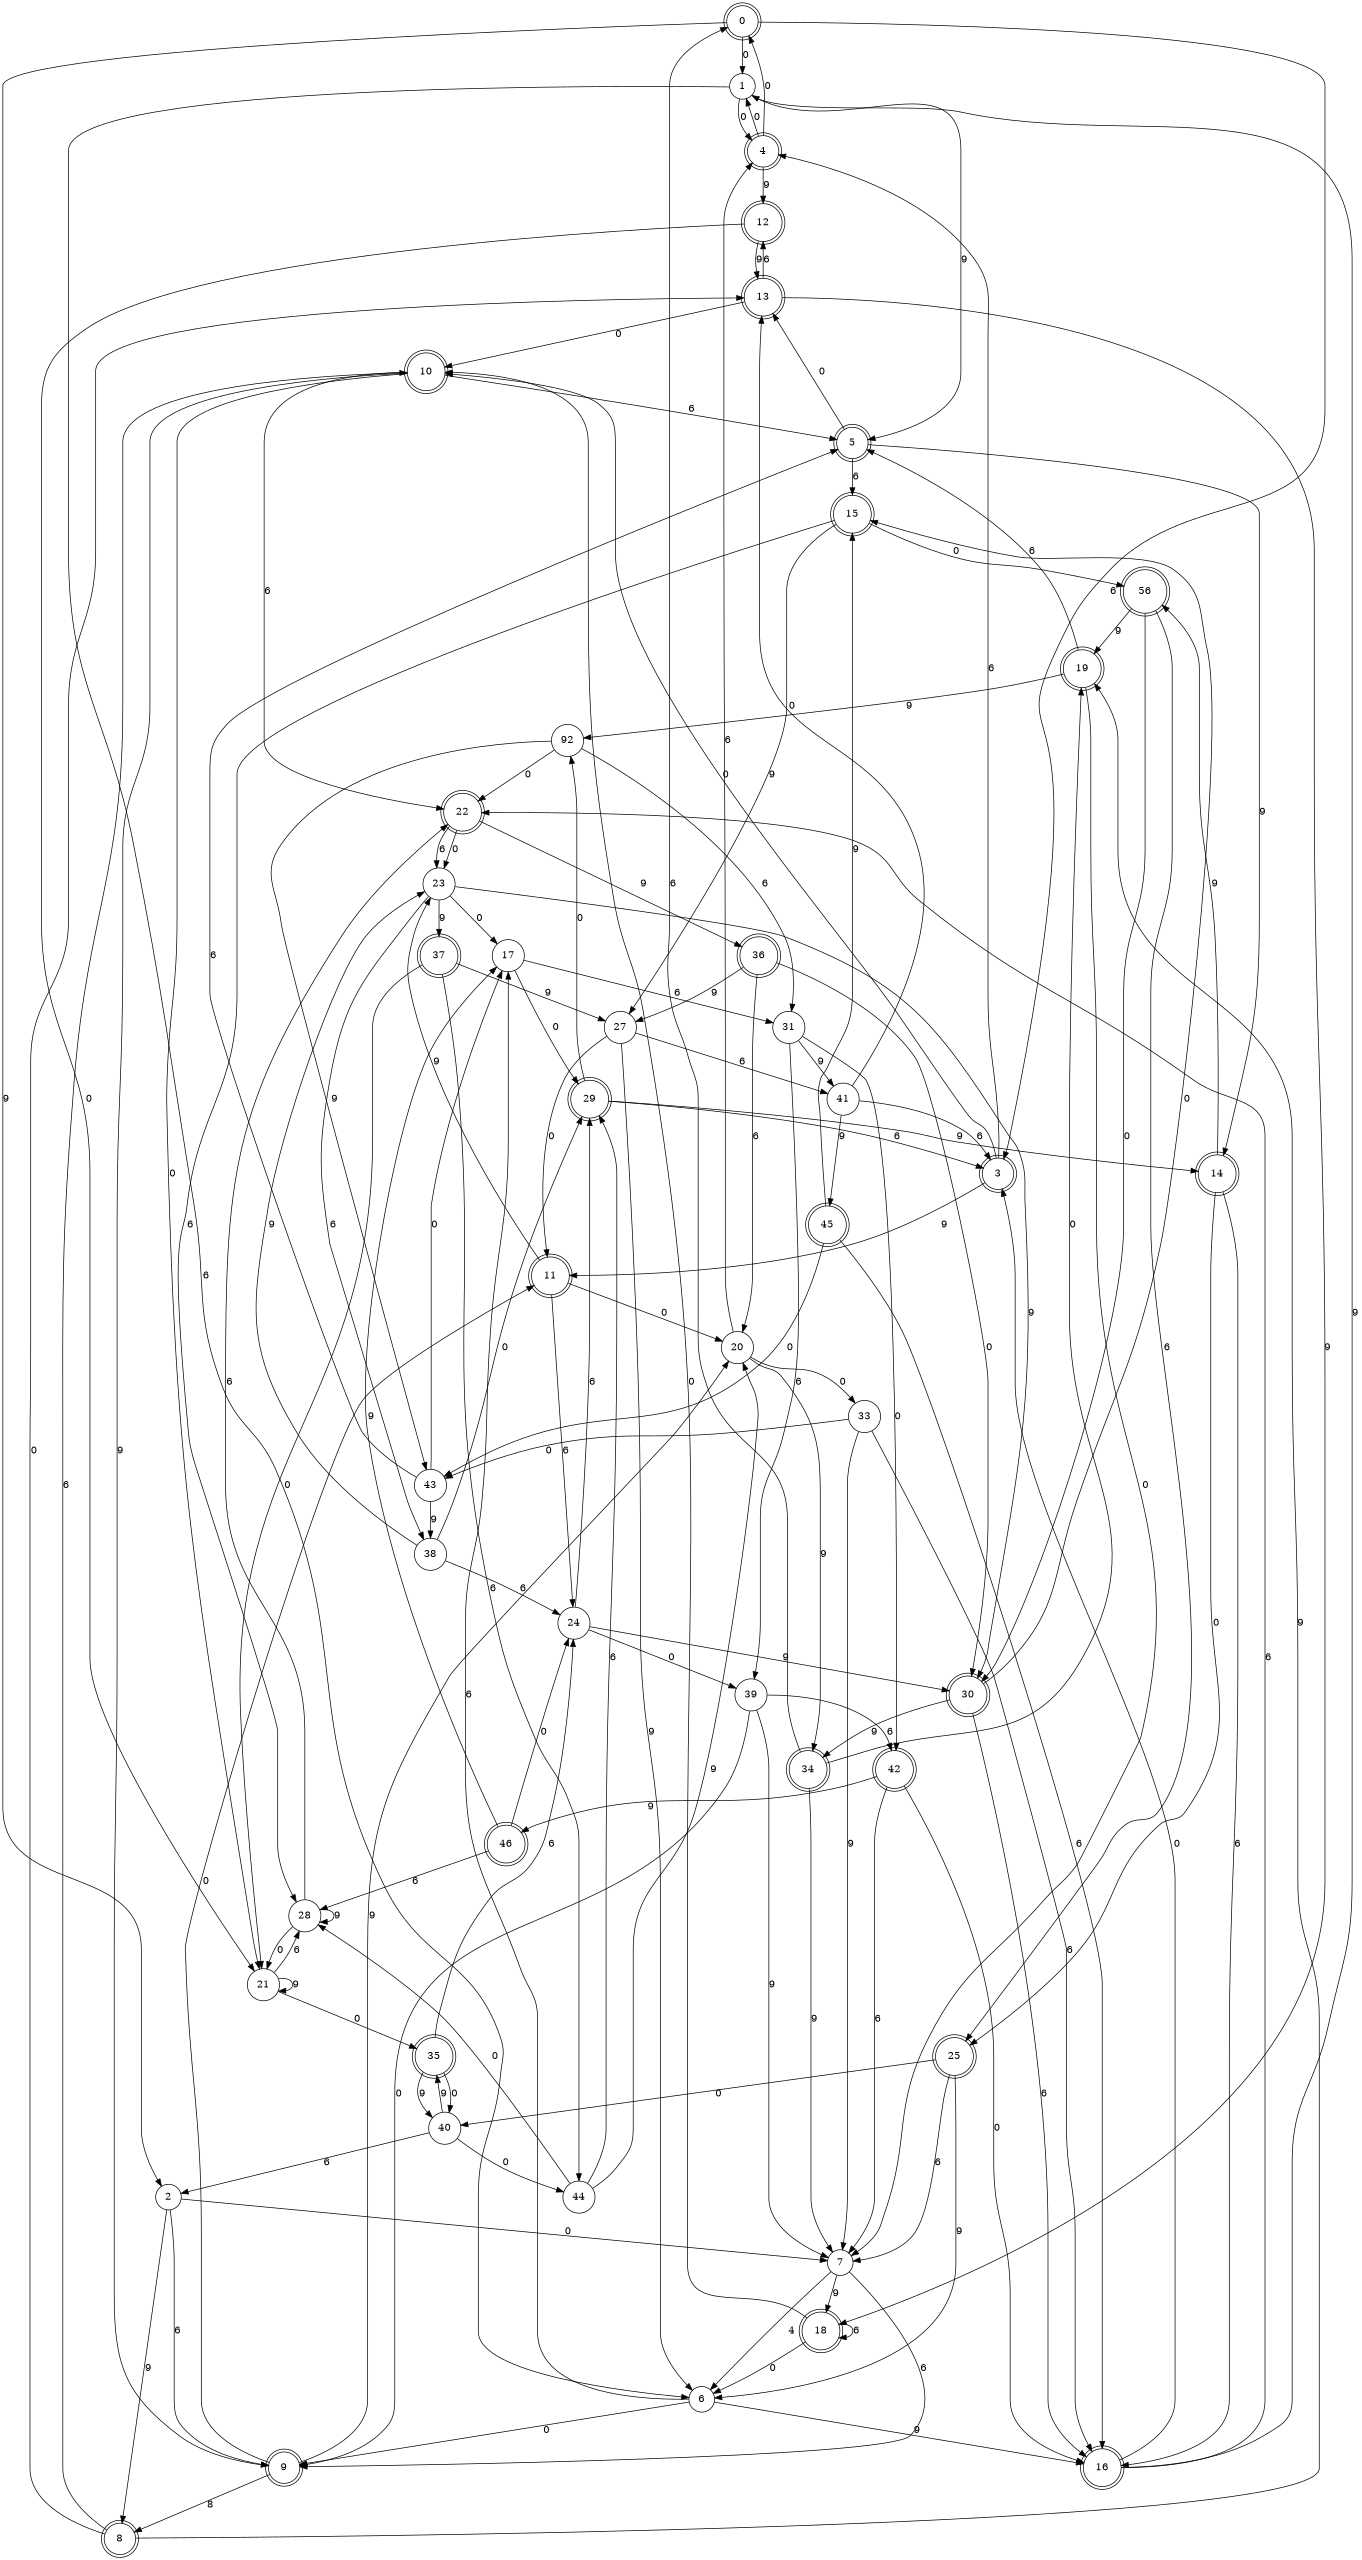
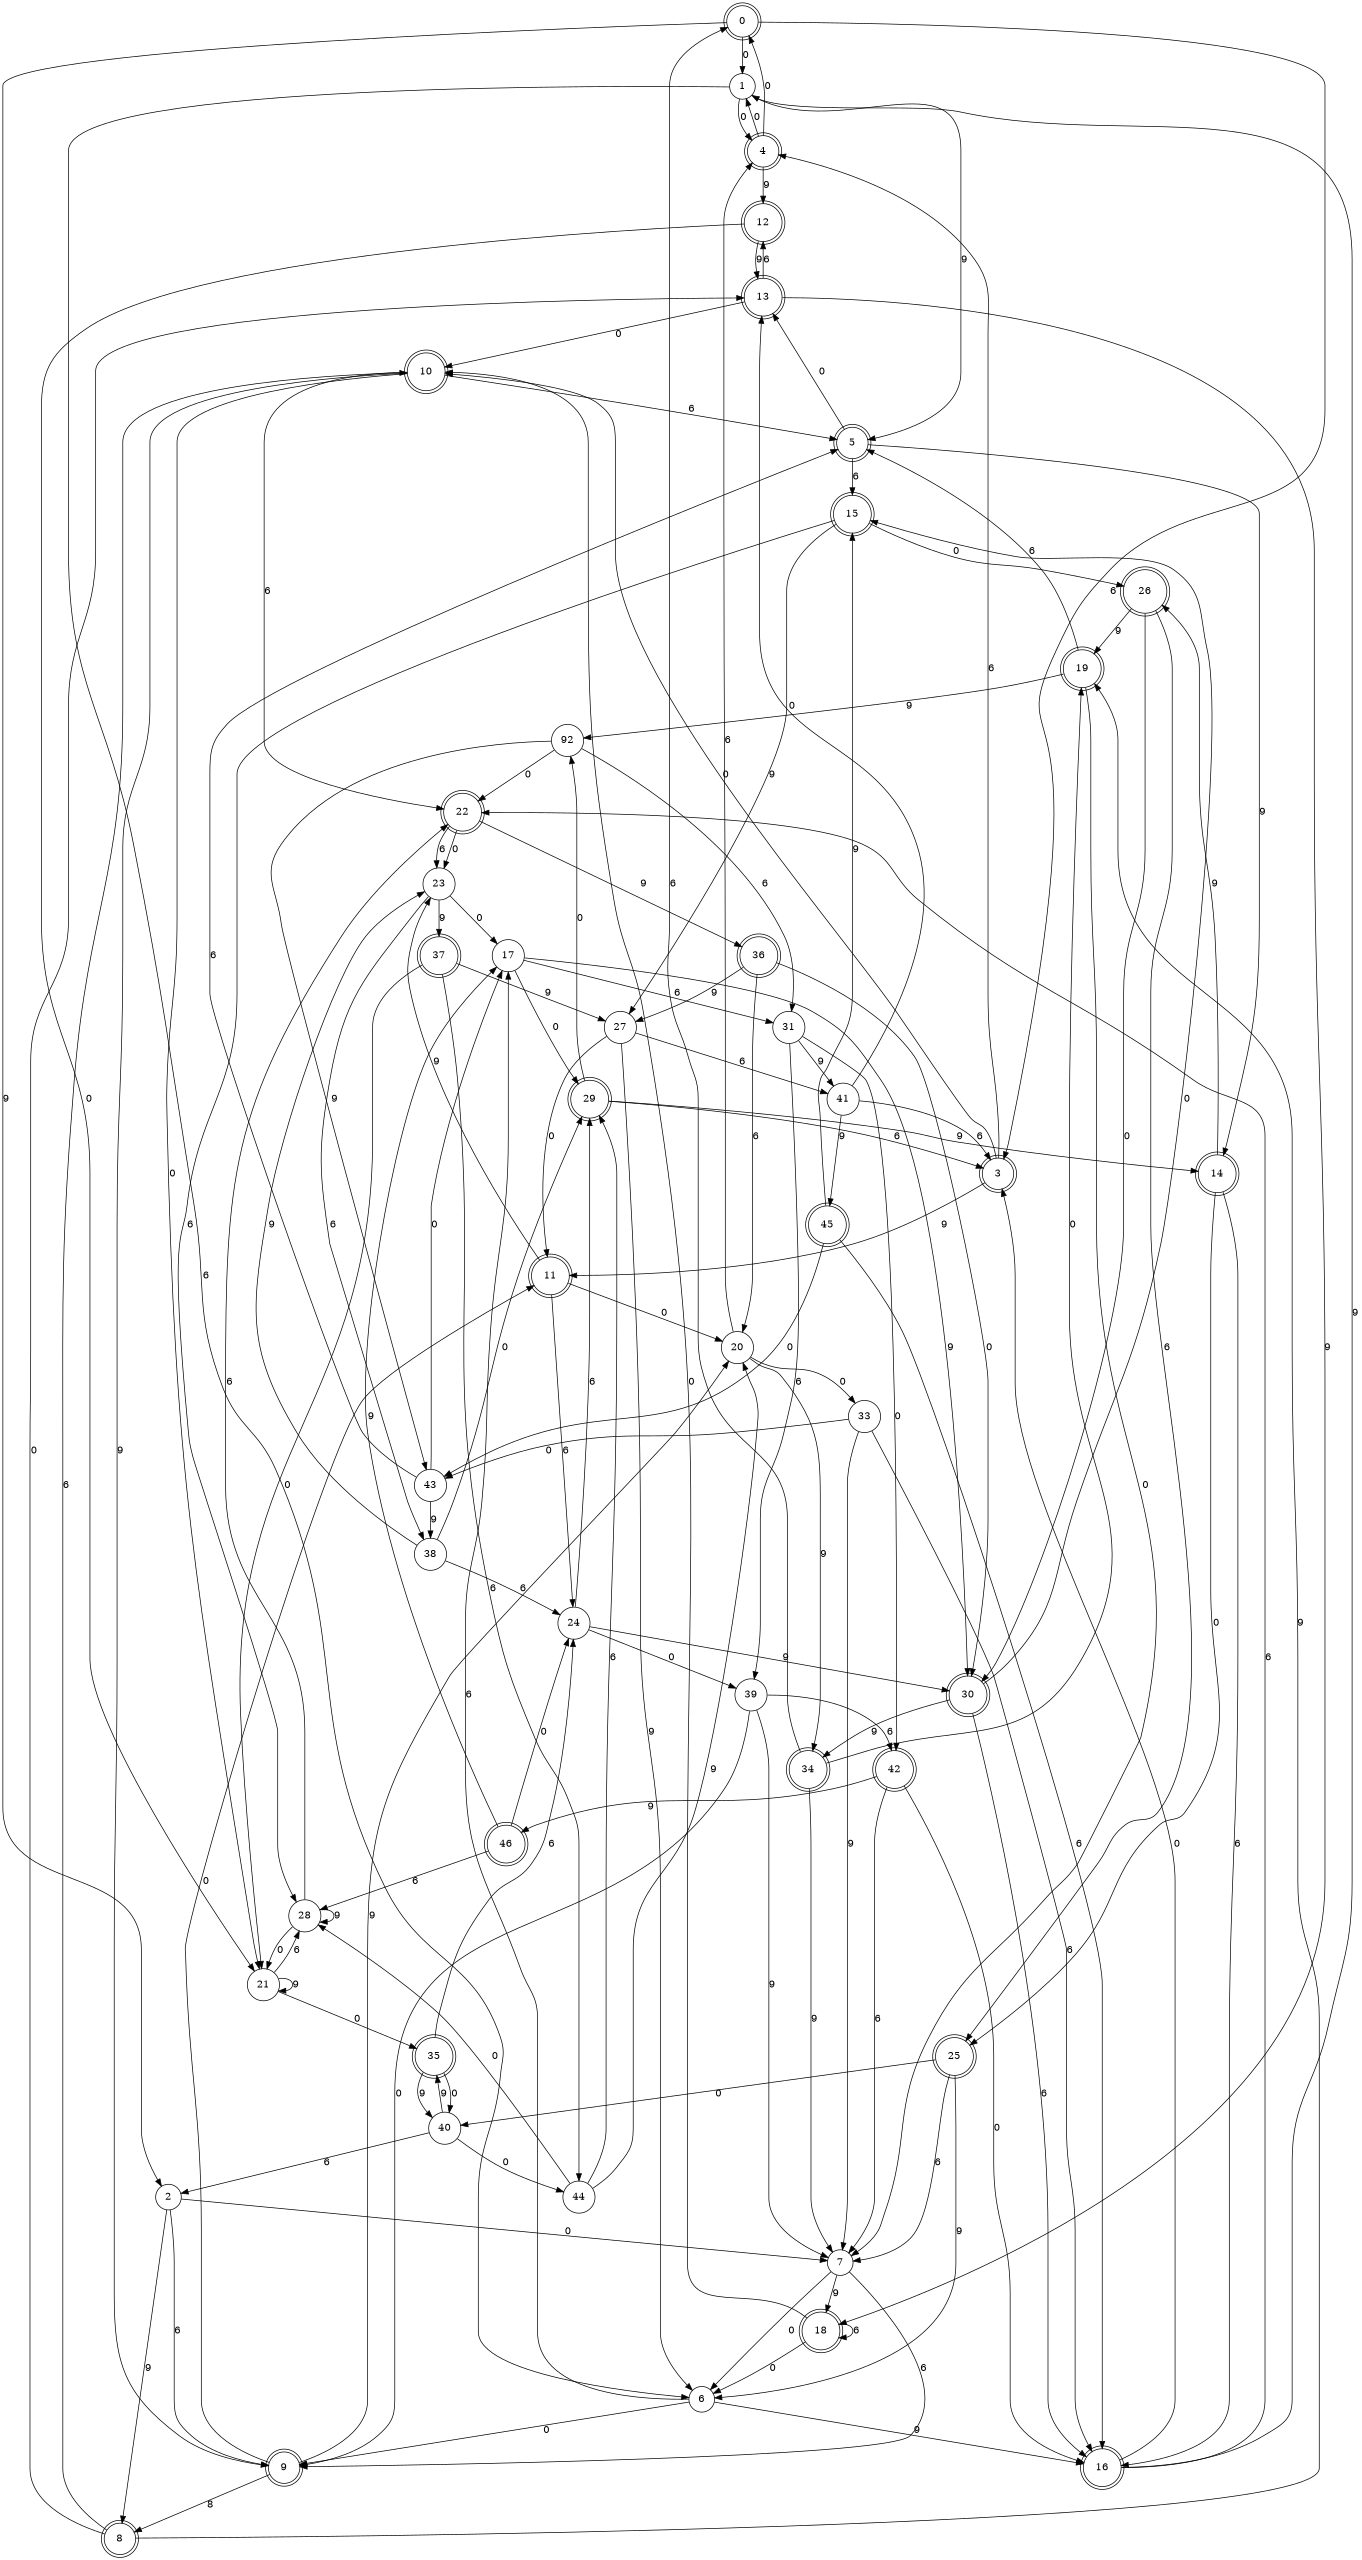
node "56": label "56" -> "26"
edge "23" -> "30": now "17" -> "30"
edge "7" -> "6": label "4" -> "0"
